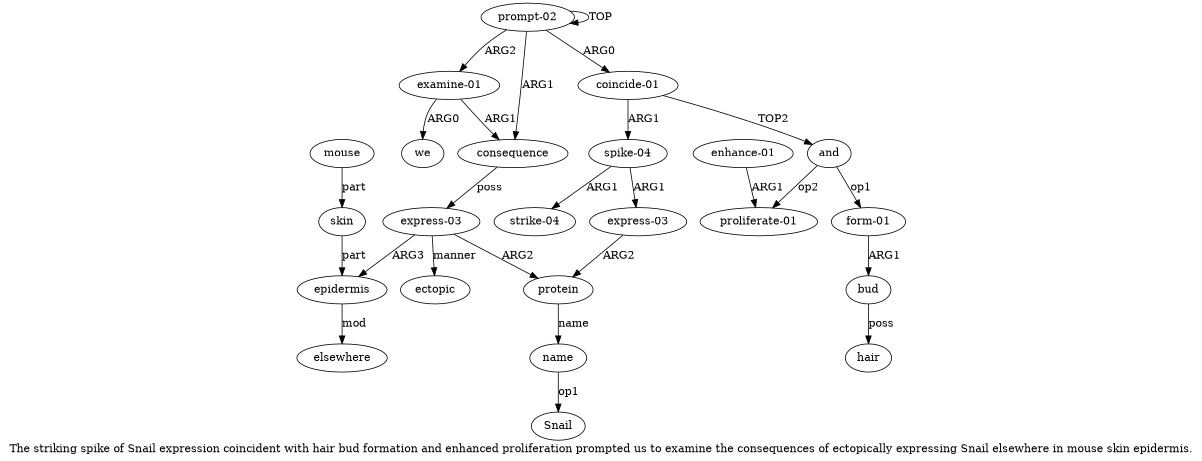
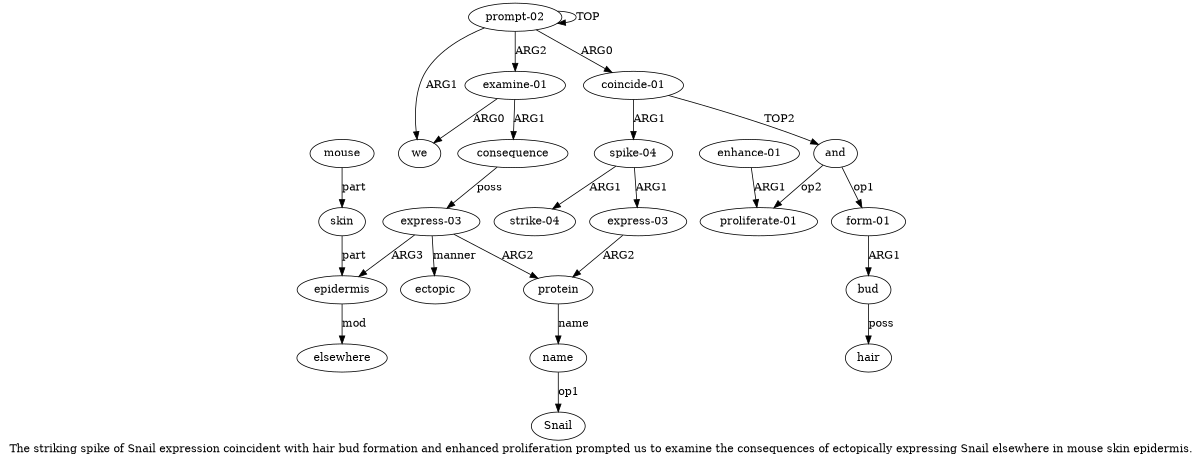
edge "prompt-02" -> "consequence": now "prompt-02" -> "we"
